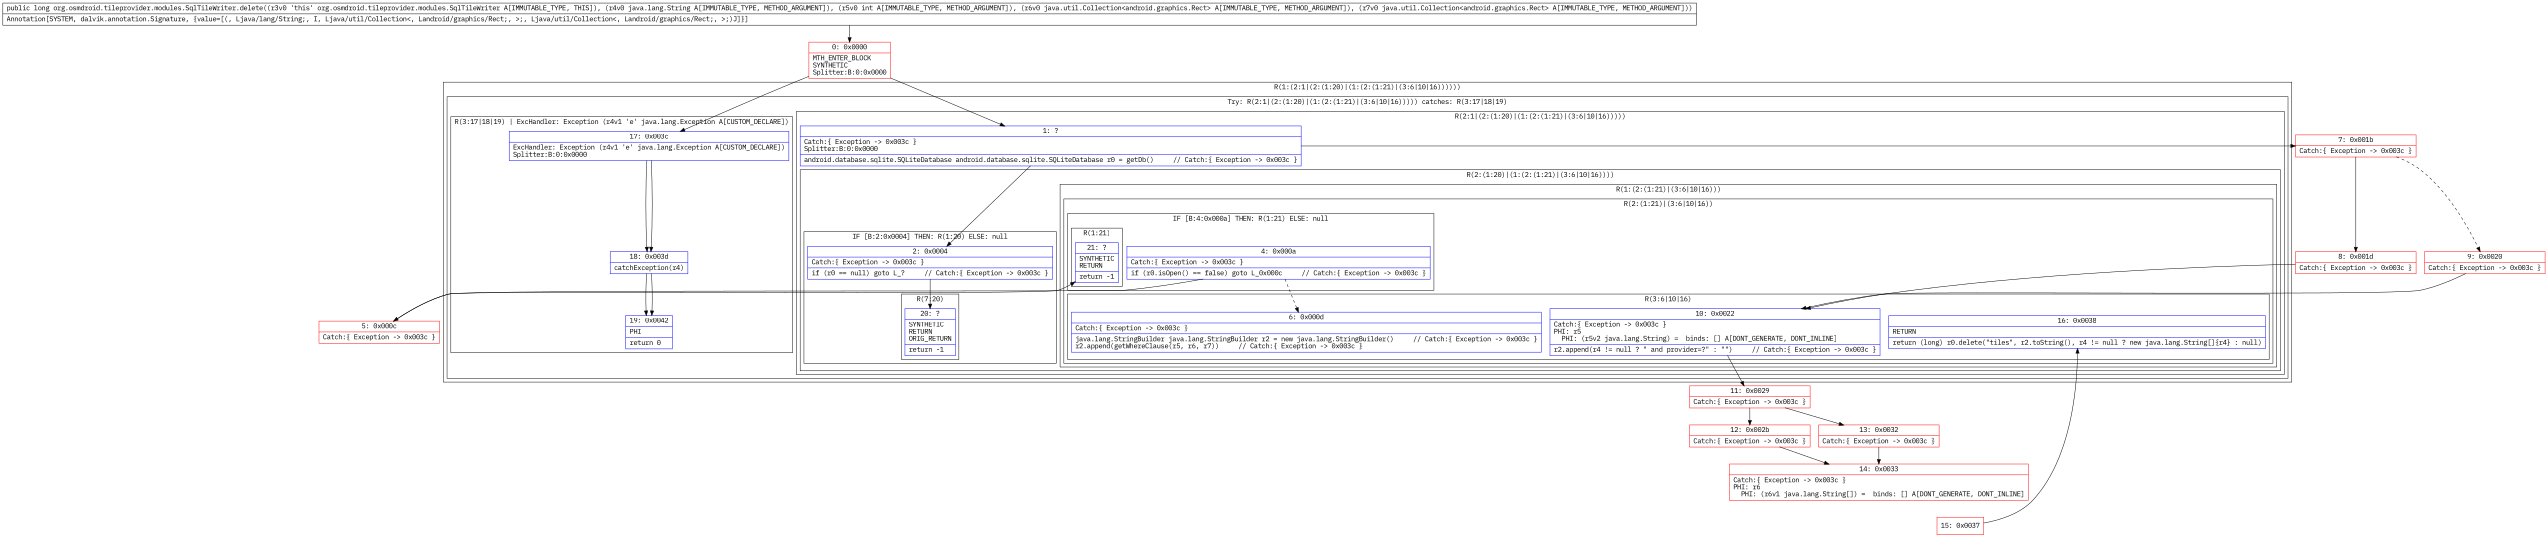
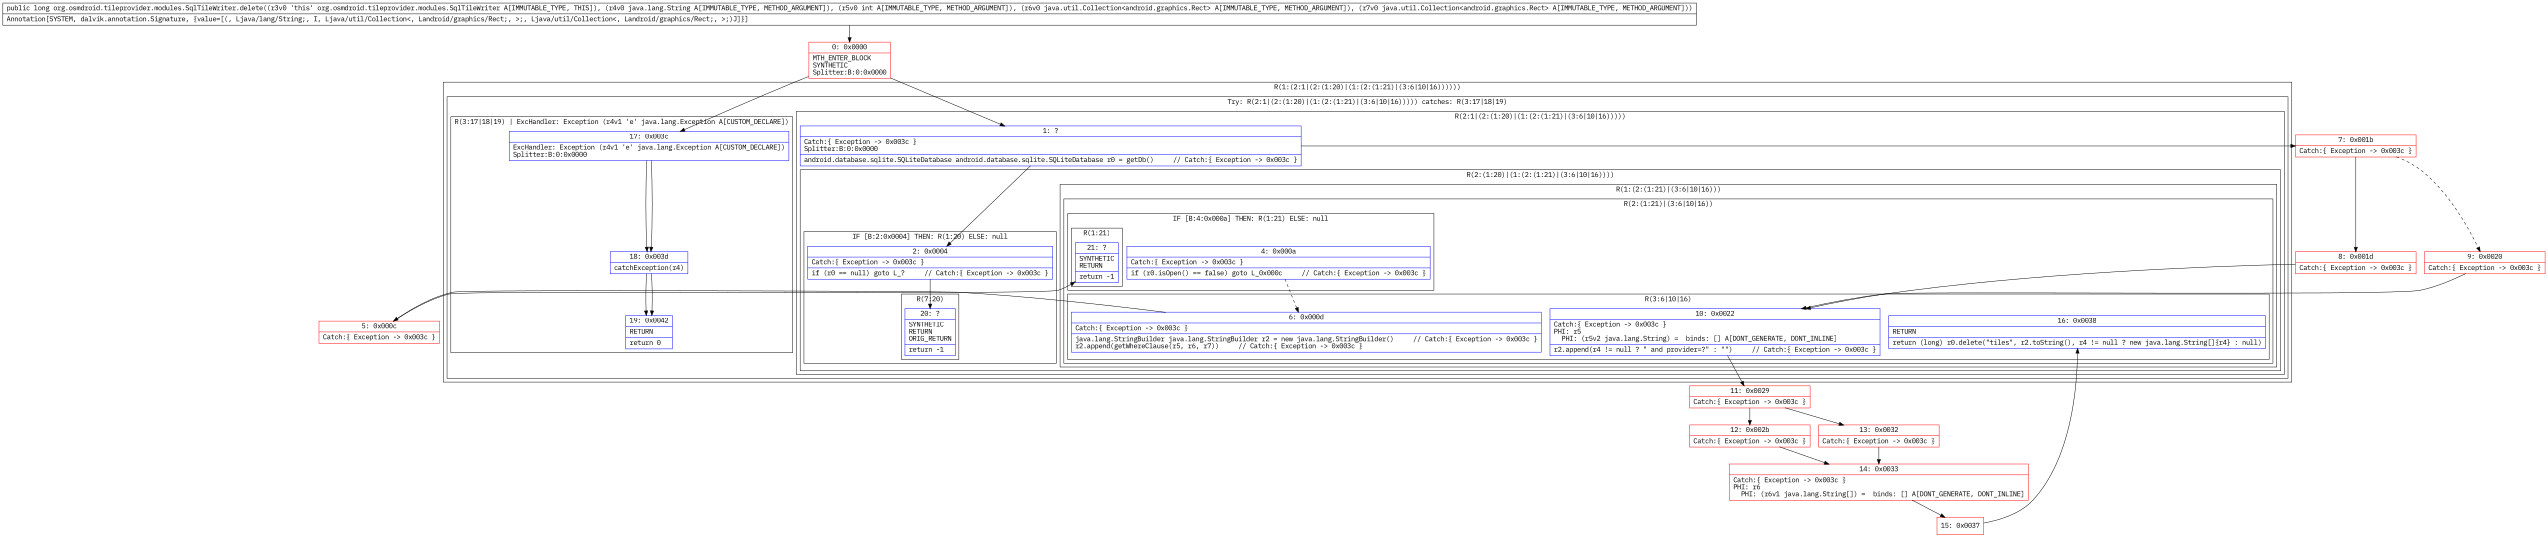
edge "4: 0x000a" -> "5: 0x000c": now "6: 0x000d" -> "5: 0x000c"
node "19: 0x0042": text "PHI" -> "RETURN"
edge "14: 0x0033" -> "15: 0x0037": added
